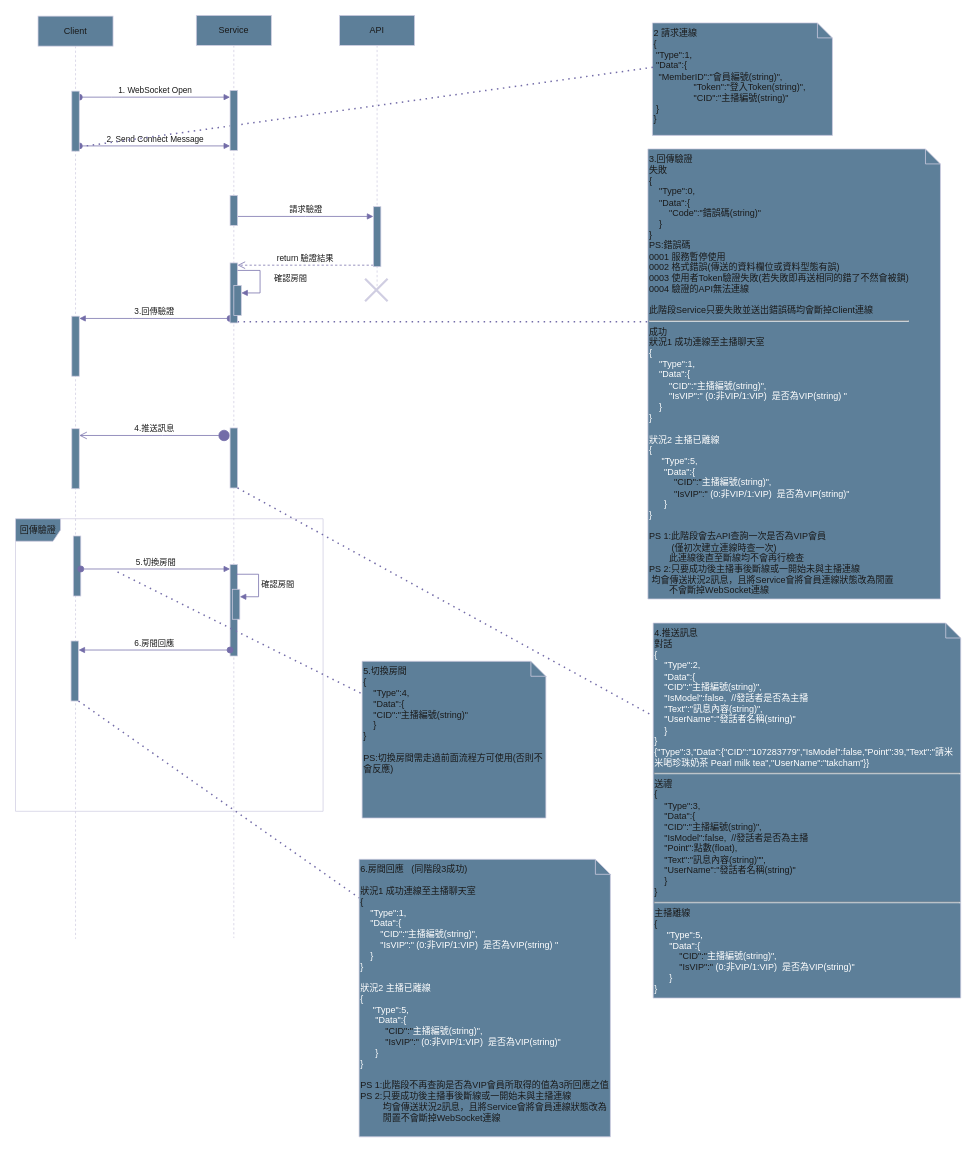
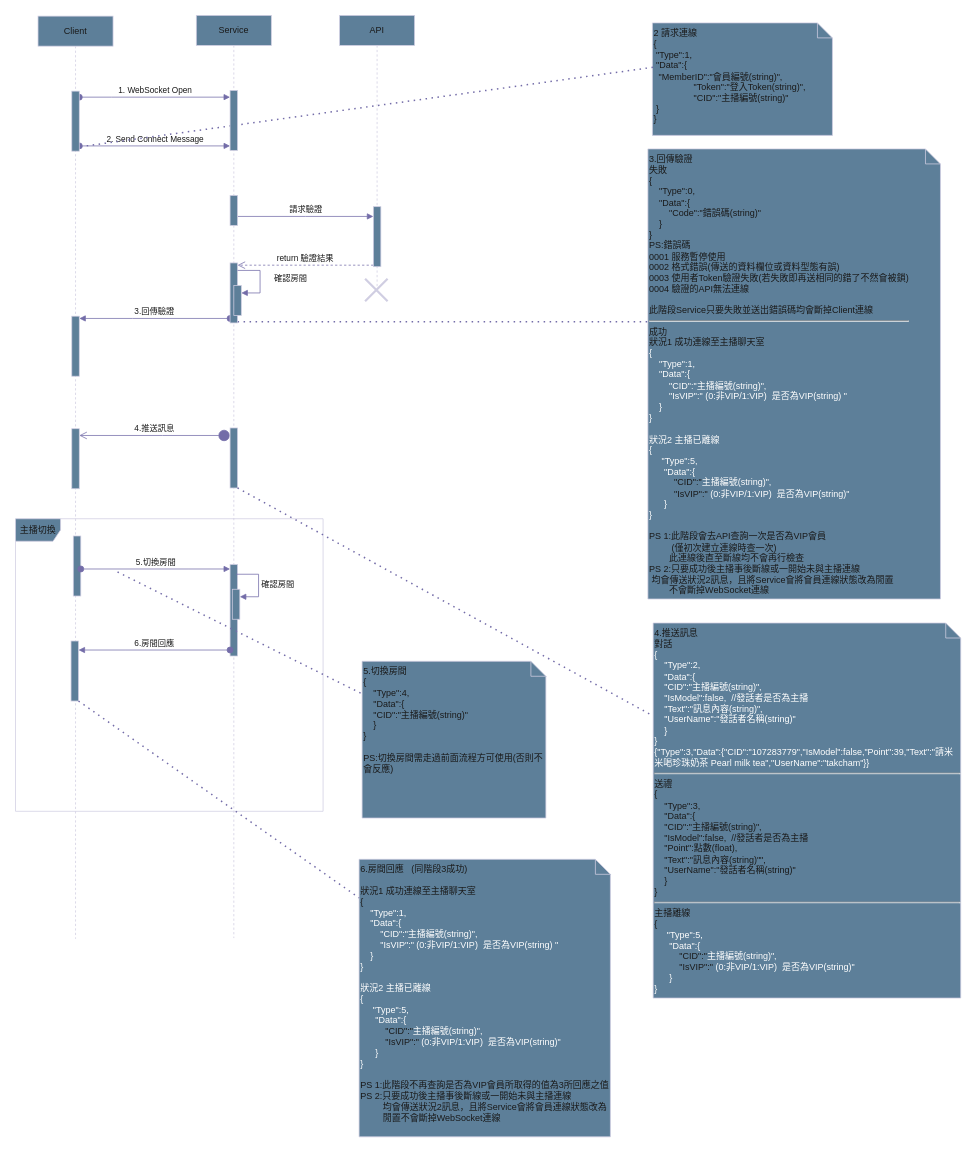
node "回傳驗證": label "回傳驗證" -> "主播切換"
